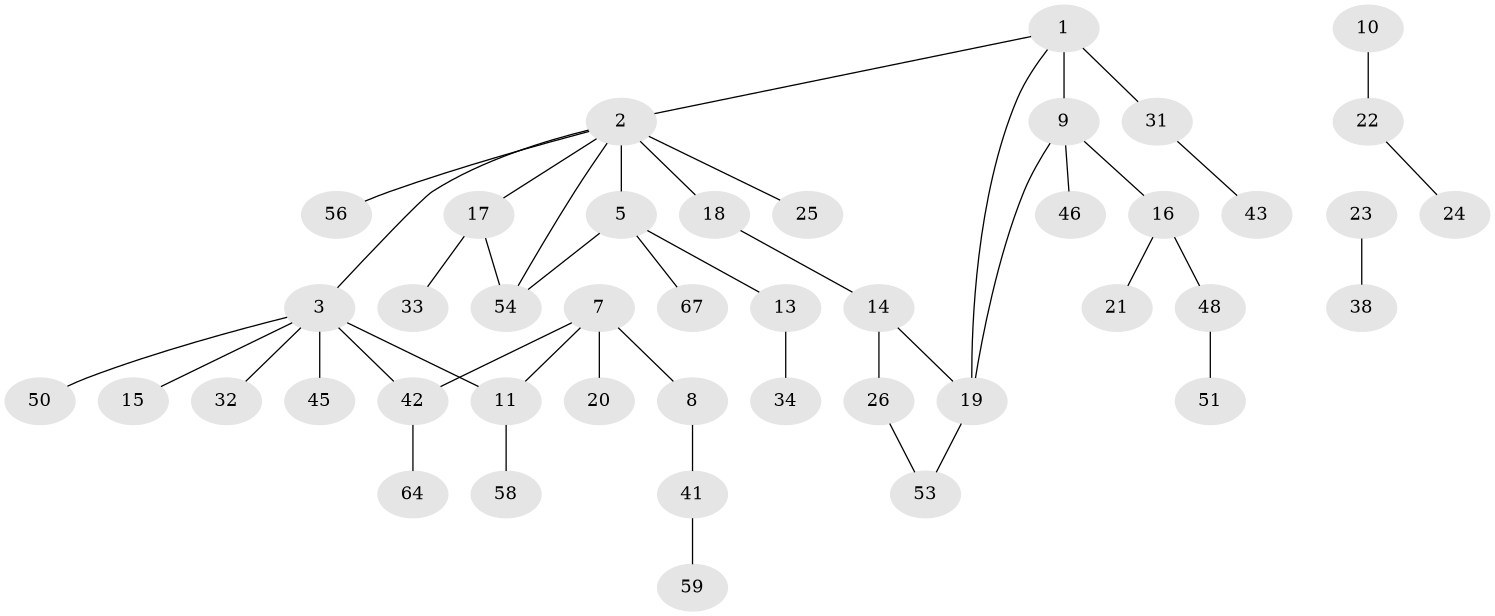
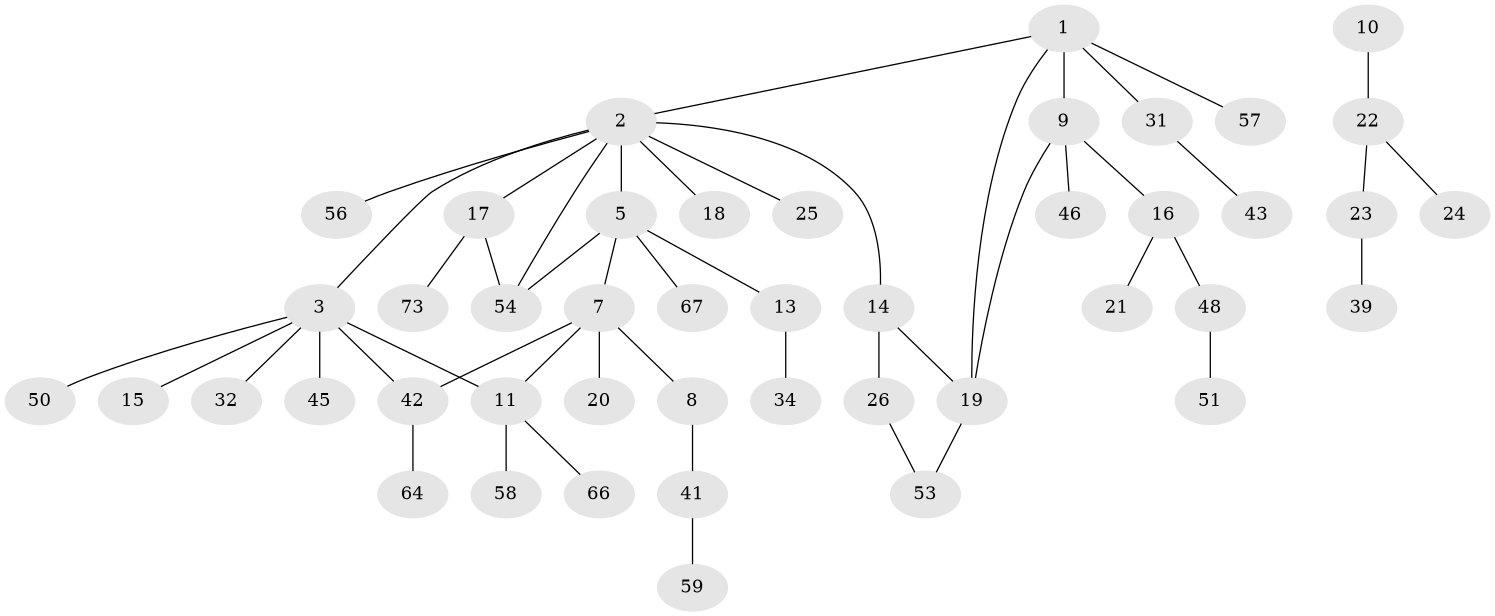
node "57": added
edge "22" -- "23": added
edge "5" -- "7": added
edge "18" -- "14": now "2" -- "14"
node "33": label "33" -> "73"
node "38": label "38" -> "39"
node "66": added
